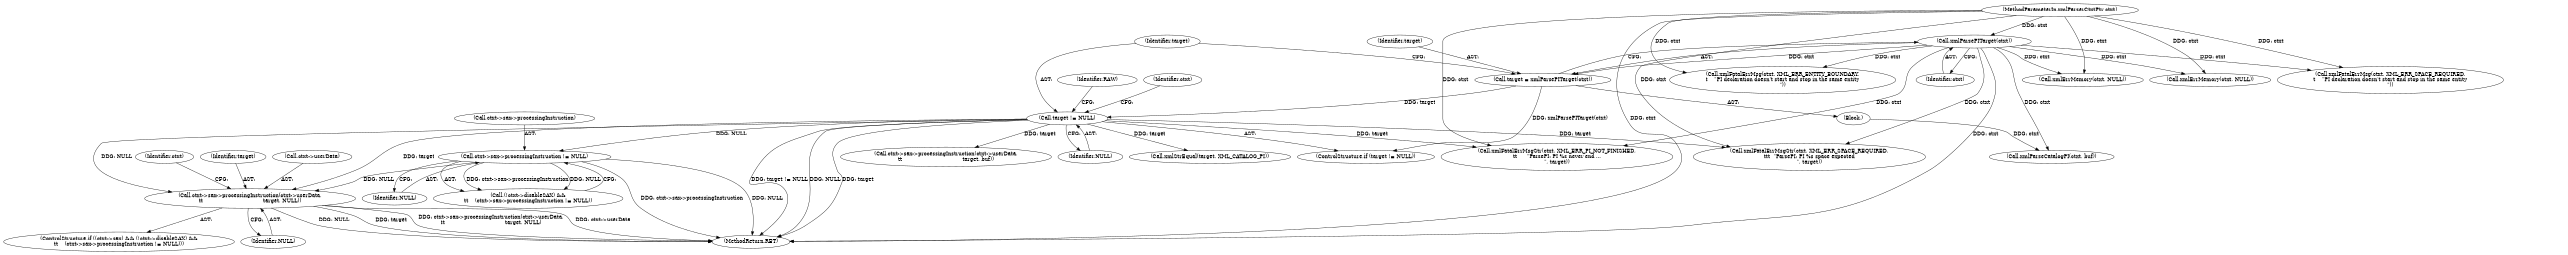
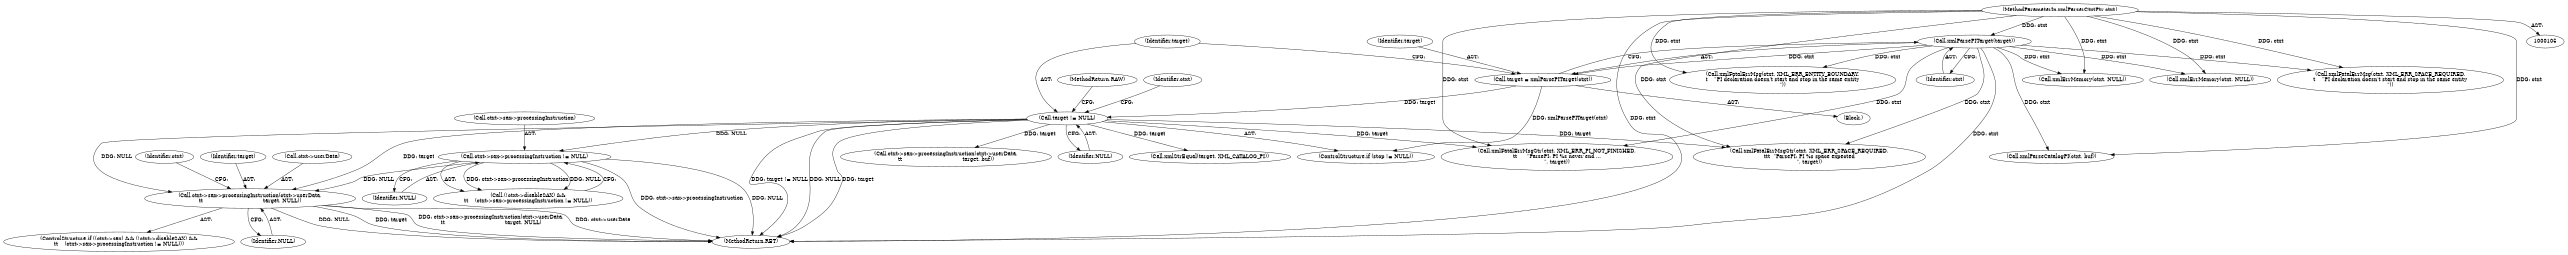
node "(Call,xmlParsePITarget(ctxt))": label "(Call,xmlParsePITarget(ctxt))" -> "(Call,xmlParsePITarget(target))"
node "1000105": added
node "(Identifier,RAW)": label "(Identifier,RAW)" -> "(MethodReturn,RAW)"
edge "(Block,)" -> "(Call,xmlParseCatalogPI(ctxt, buf))": now "(MethodParameterIn,xmlParserCtxtPtr ctxt)" -> "(Call,xmlParseCatalogPI(ctxt, buf))"
node "(ControlStructure,if (target != NULL))": label "(ControlStructure,if (target != NULL))" -> "(ControlStructure,if (stop != NULL))"
